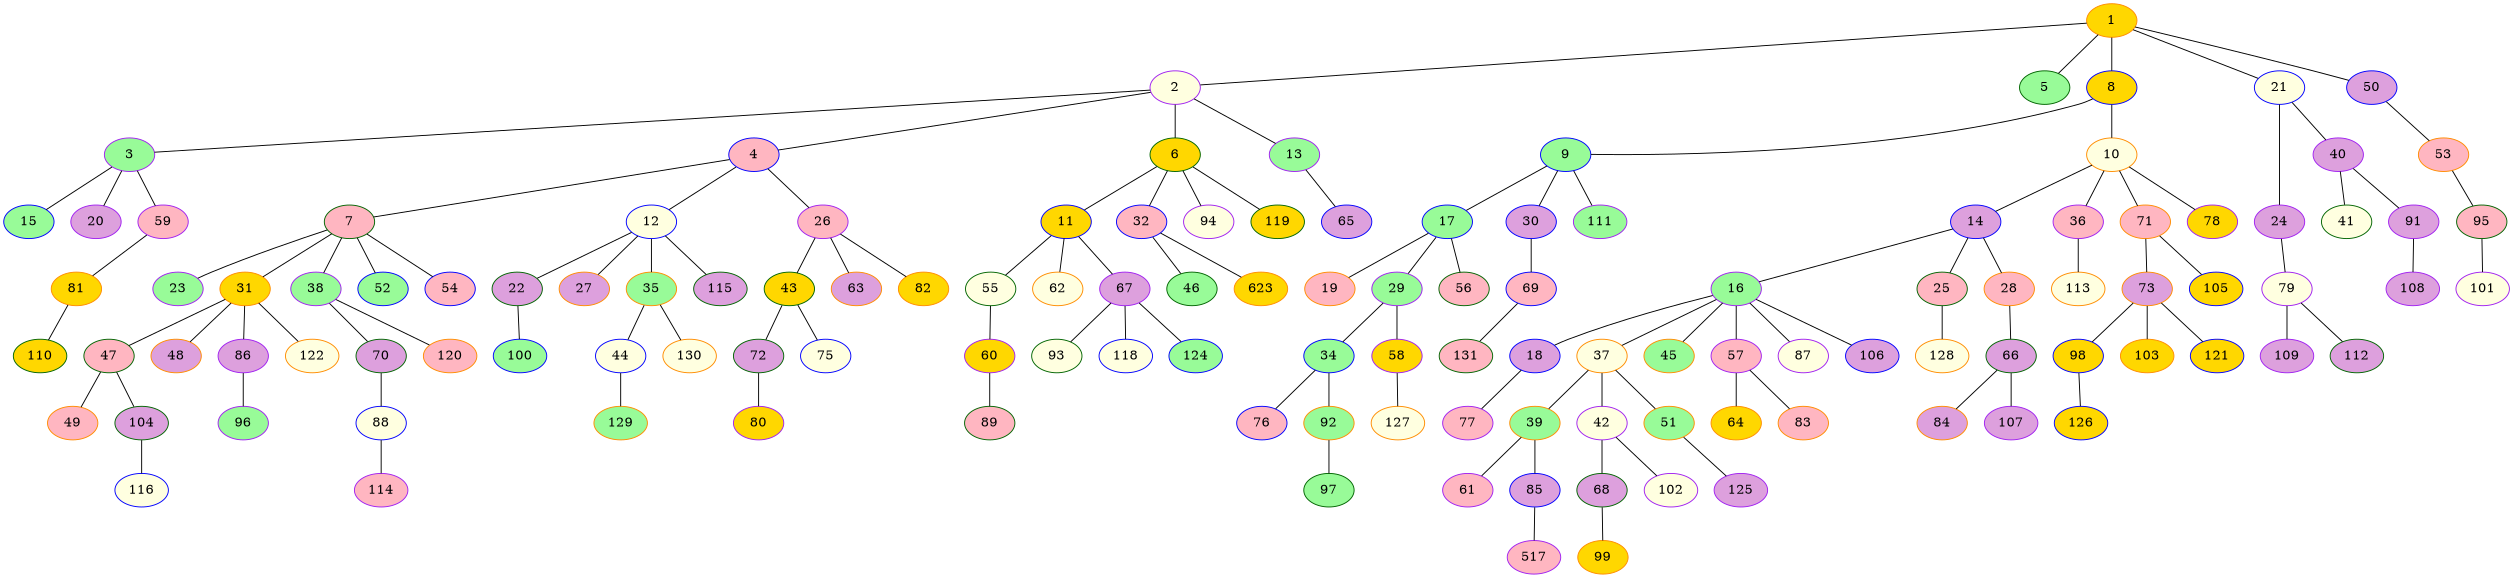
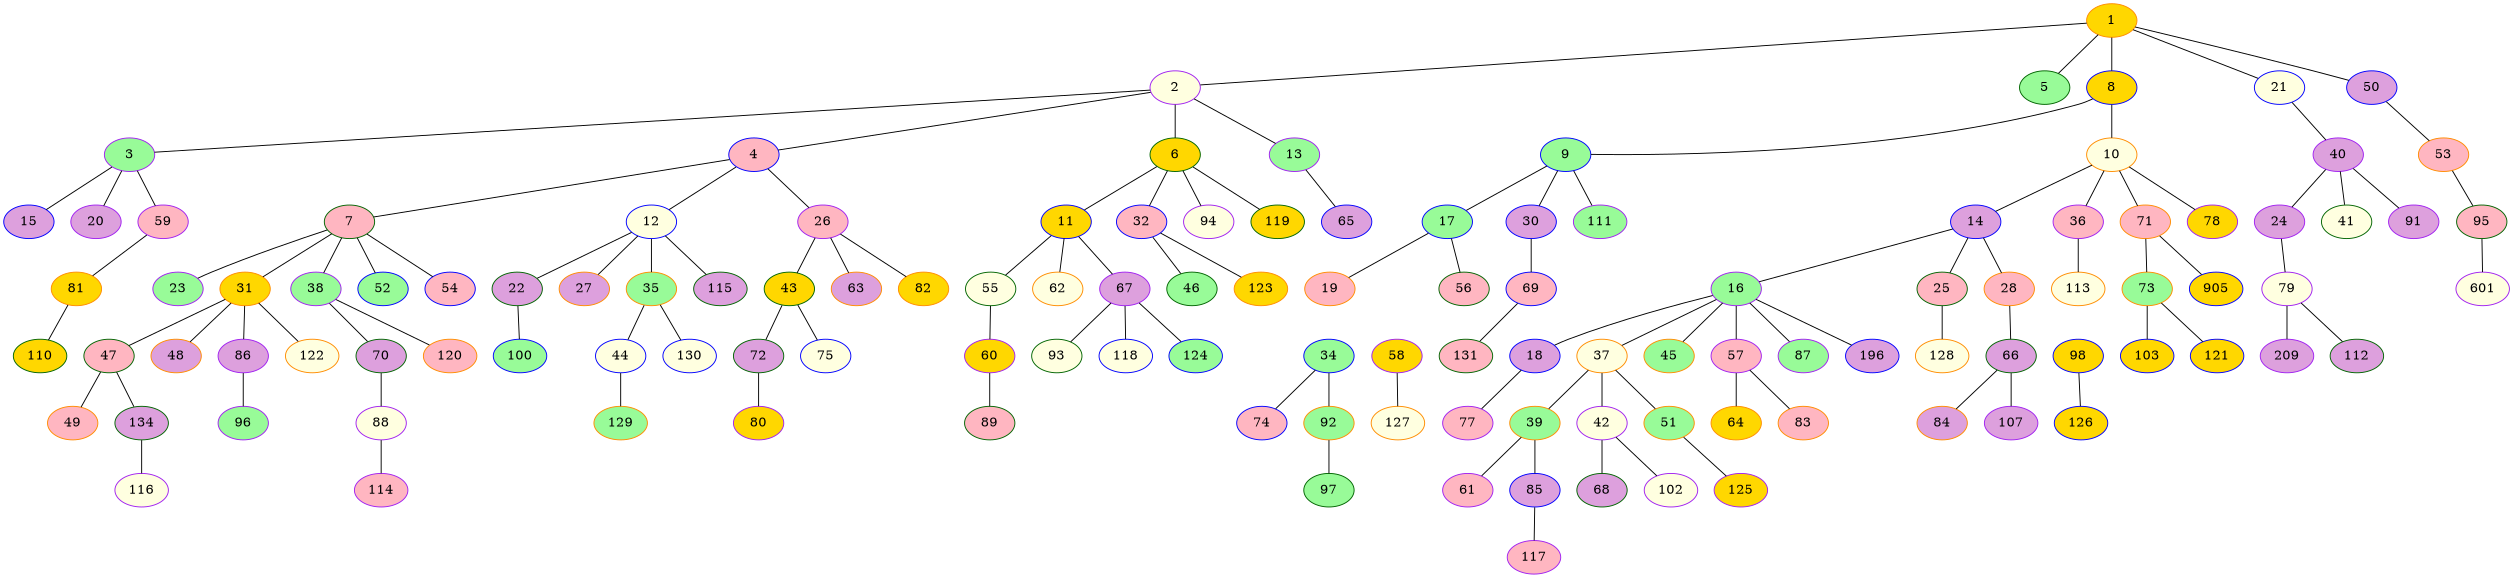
edge "21" -- "24": now "40" -- "24"
node "15": fillcolor palegreen -> plum
node "623": label "623" -> "123"
node "29": removed
node "73": fillcolor plum -> palegreen
node "105": label "105" -> "905"
node "108": removed
node "101": label "101" -> "601"
edge "73" -- "98": removed
node "130": color darkorange -> blue
node "87": fillcolor lightyellow -> palegreen
node "106": label "106" -> "196"
node "103": color darkorange -> blue
node "109": label "109" -> "209"
node "104": label "104" -> "134"
node "88": color blue -> purple
node "76": label "76" -> "74"
node "116": color blue -> purple
node "125": fillcolor plum -> gold
node "517": label "517" -> "117"
node "99": removed
